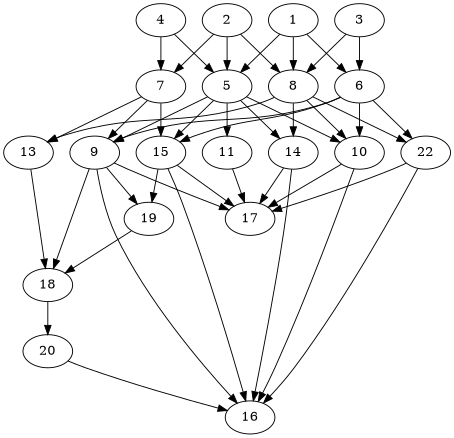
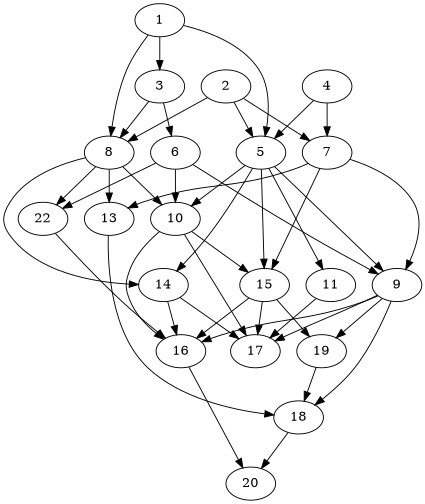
edge "1" -> "6": now "1" -> "3"
edge "6" -> "15": now "10" -> "15"
edge "22" -> "17": removed
edge "20" -> "16": reversed
